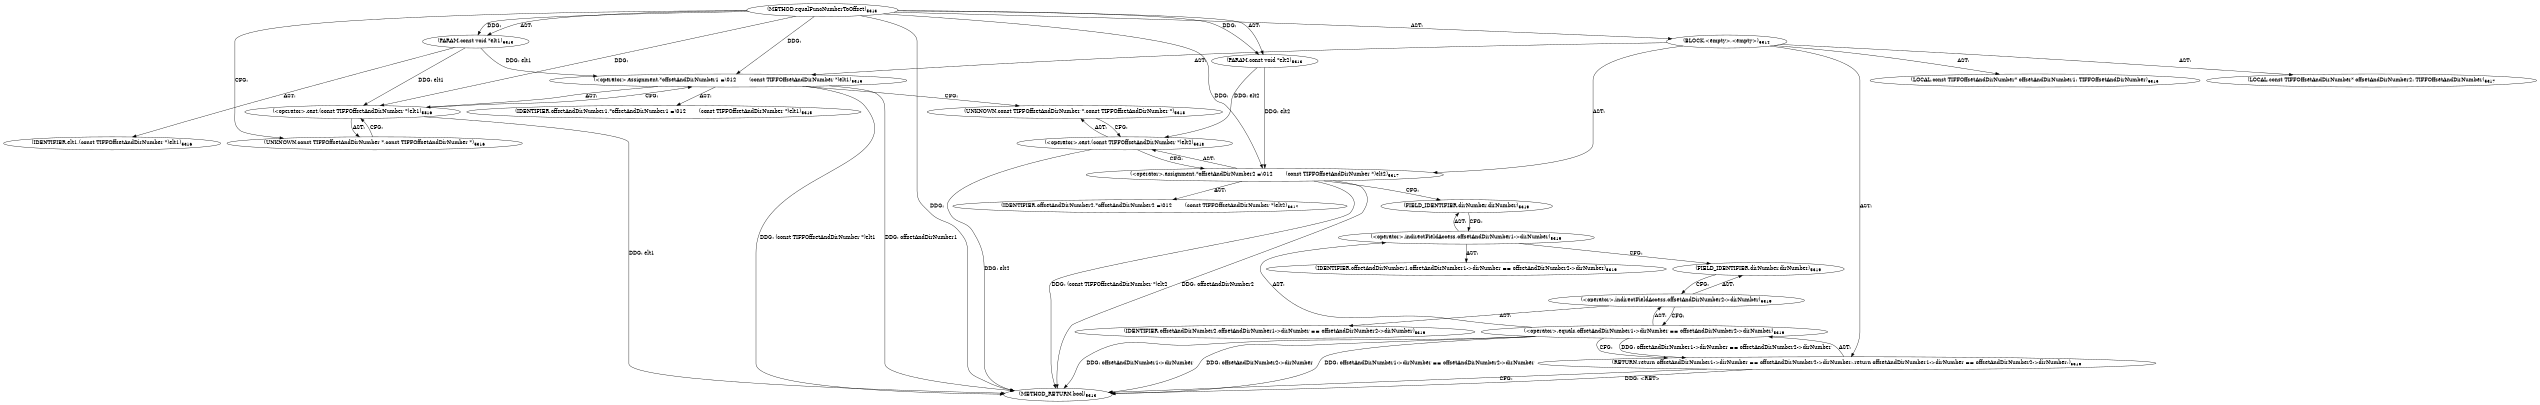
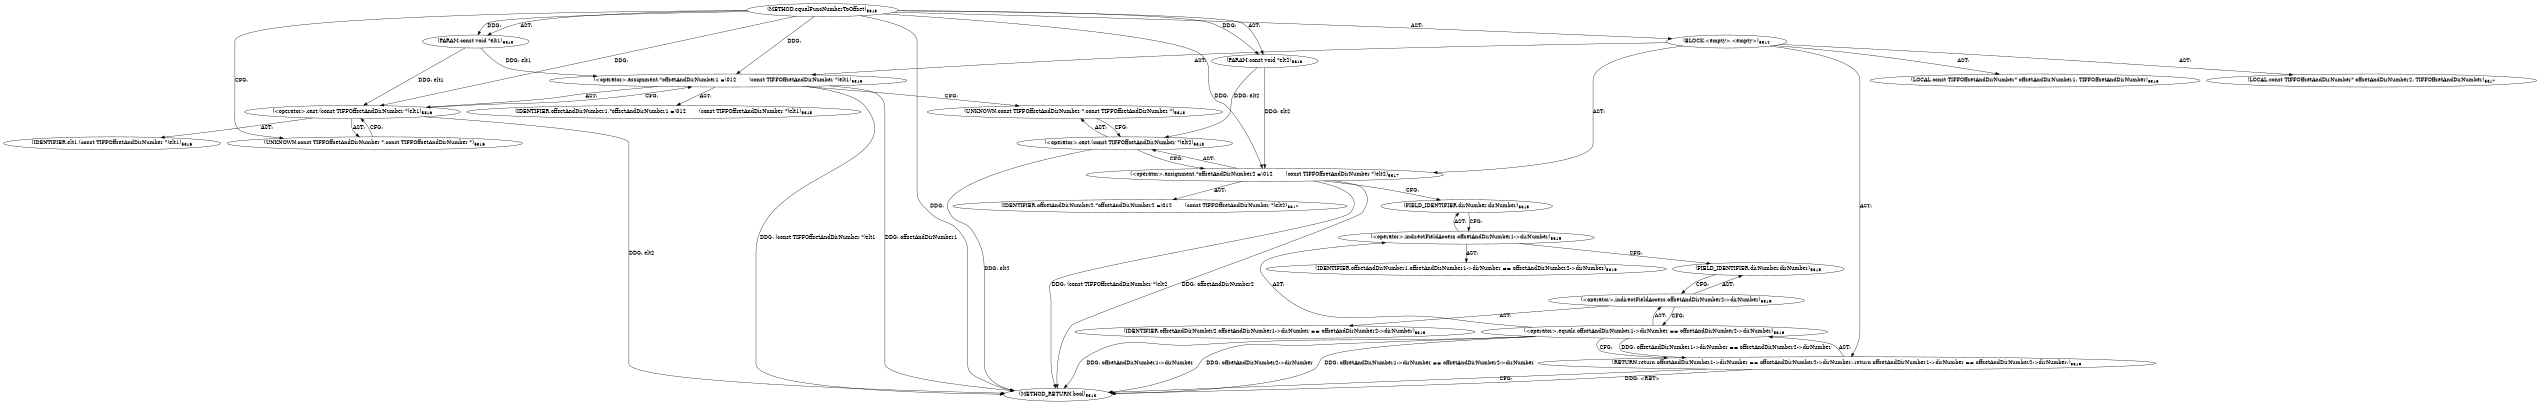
edge "(PARAM,const void *elt1)" -> "(IDENTIFIER,elt1,(const TIFFOffsetAndDirNumber *)elt1)": now "(<operator>.cast,(const TIFFOffsetAndDirNumber *)elt1)" -> "(IDENTIFIER,elt1,(const TIFFOffsetAndDirNumber *)elt1)"
edge "(<operator>.cast,(const TIFFOffsetAndDirNumber *)elt1)" -> "(METHOD_RETURN,bool)": label "DDG: elt1" -> "DDG: elt2"
